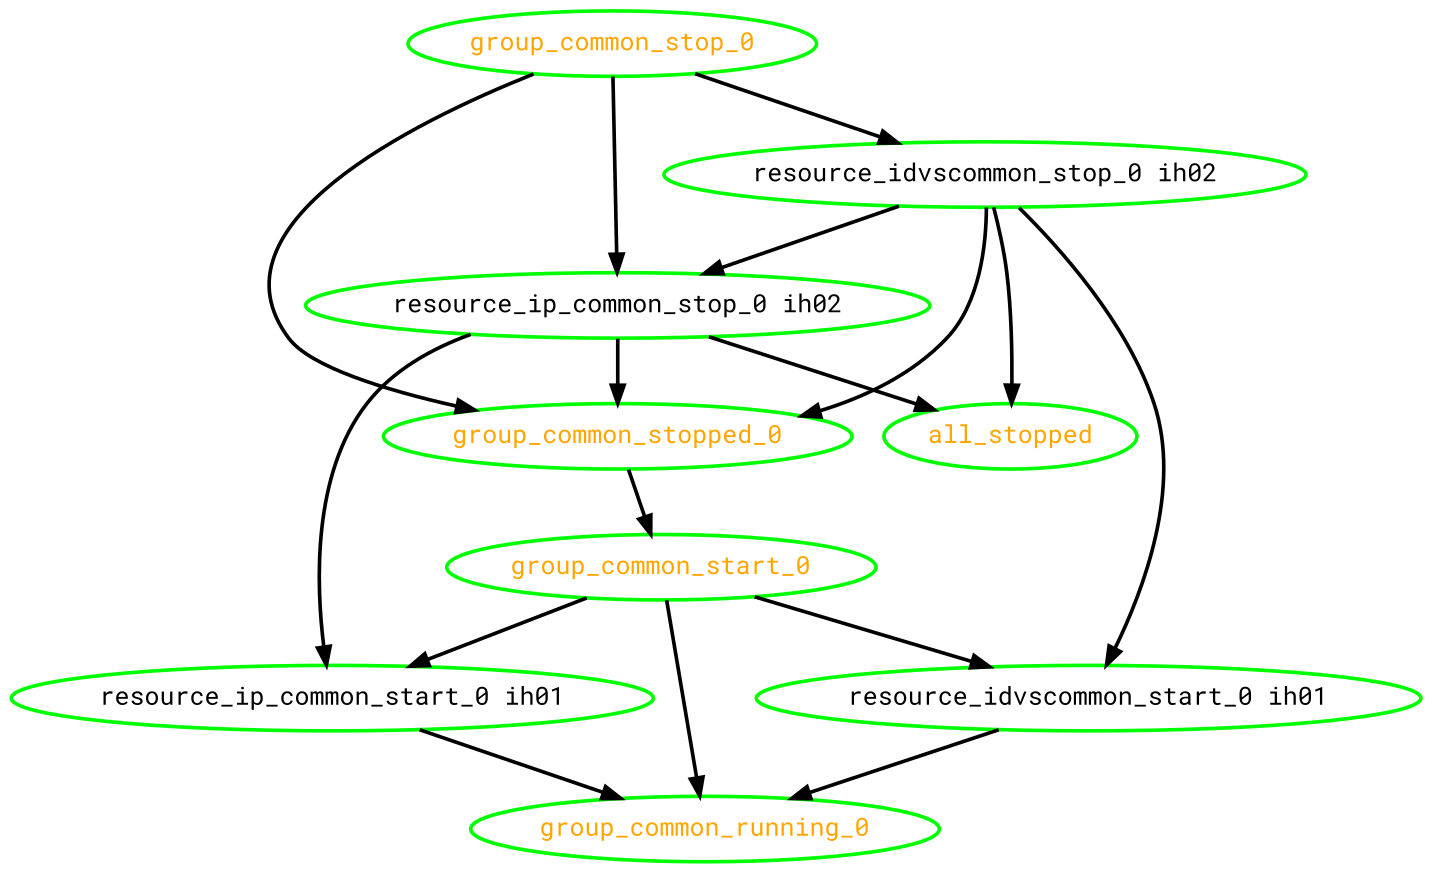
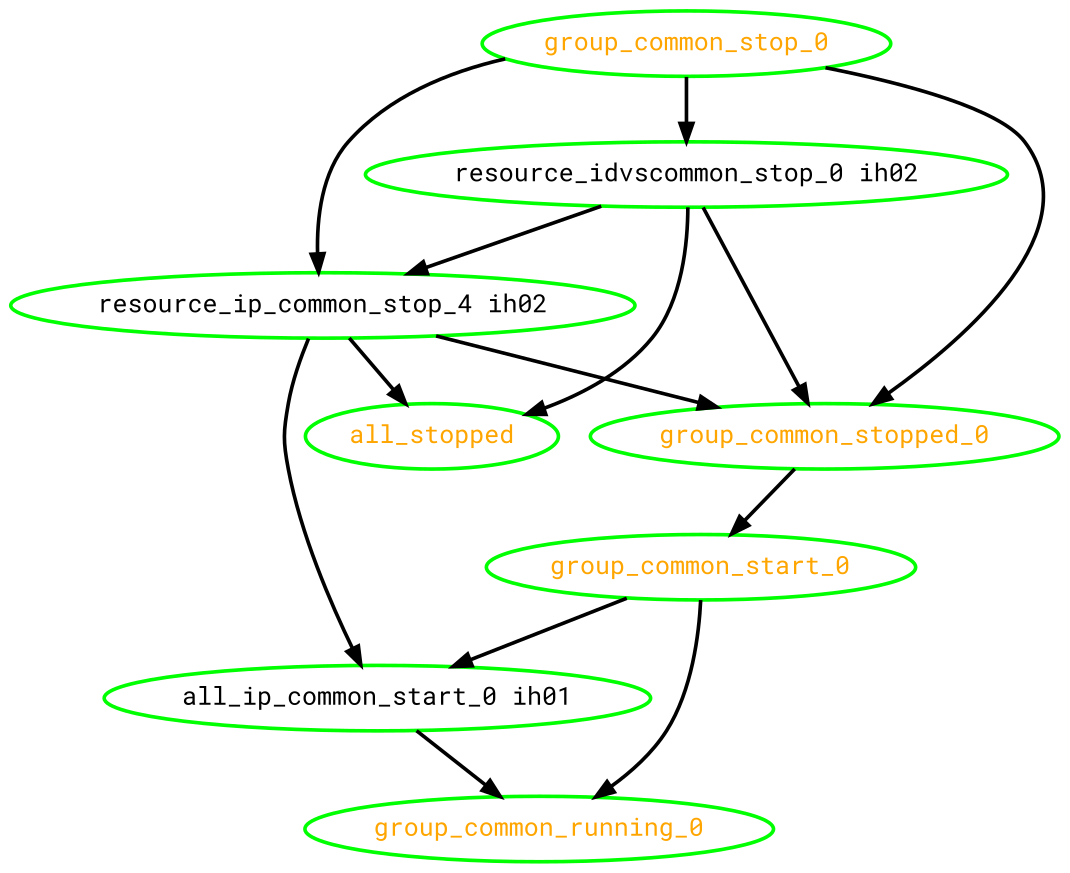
node "resource_ip_common_stop_0 ih02": label "resource_ip_common_stop_0 ih02" -> "resource_ip_common_stop_4 ih02"
node "resource_ip_common_start_0 ih01": label "resource_ip_common_start_0 ih01" -> "all_ip_common_start_0 ih01"
node "resource_idvscommon_start_0 ih01": removed
